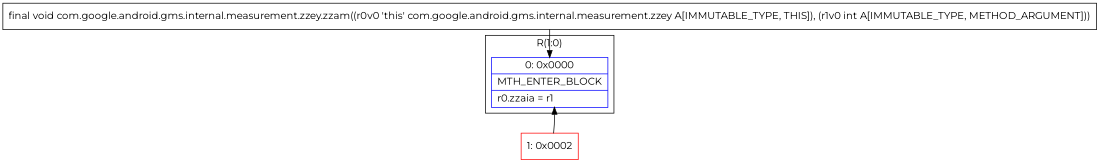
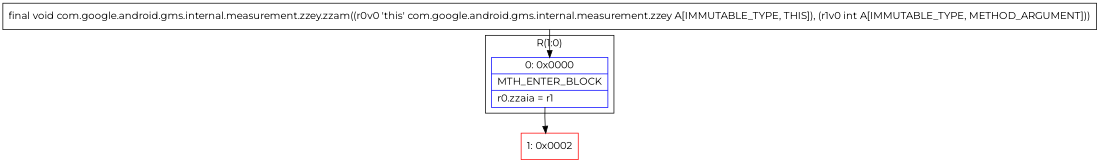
edge "1: 0x0002" -> "0: 0x0000": reversed
